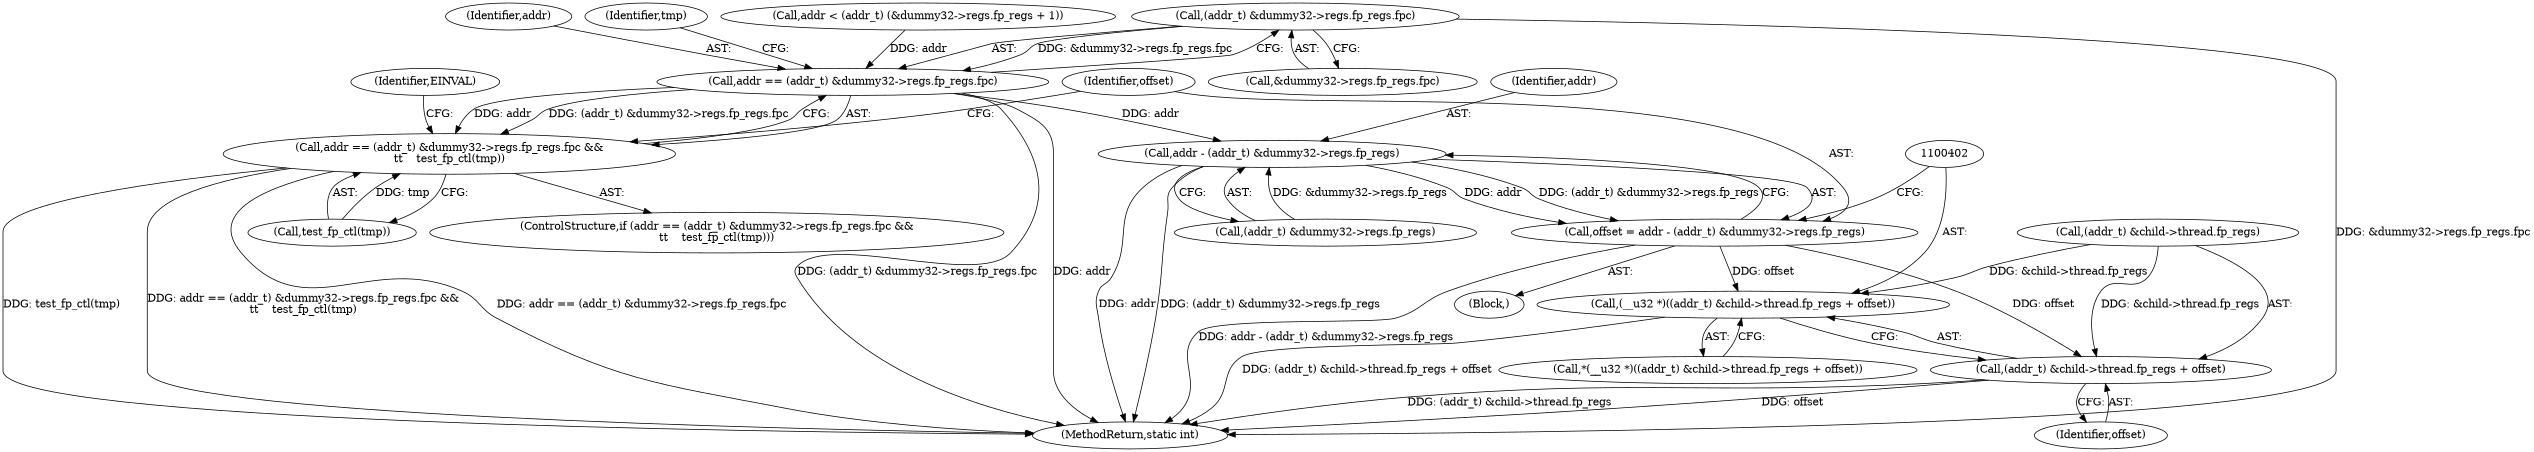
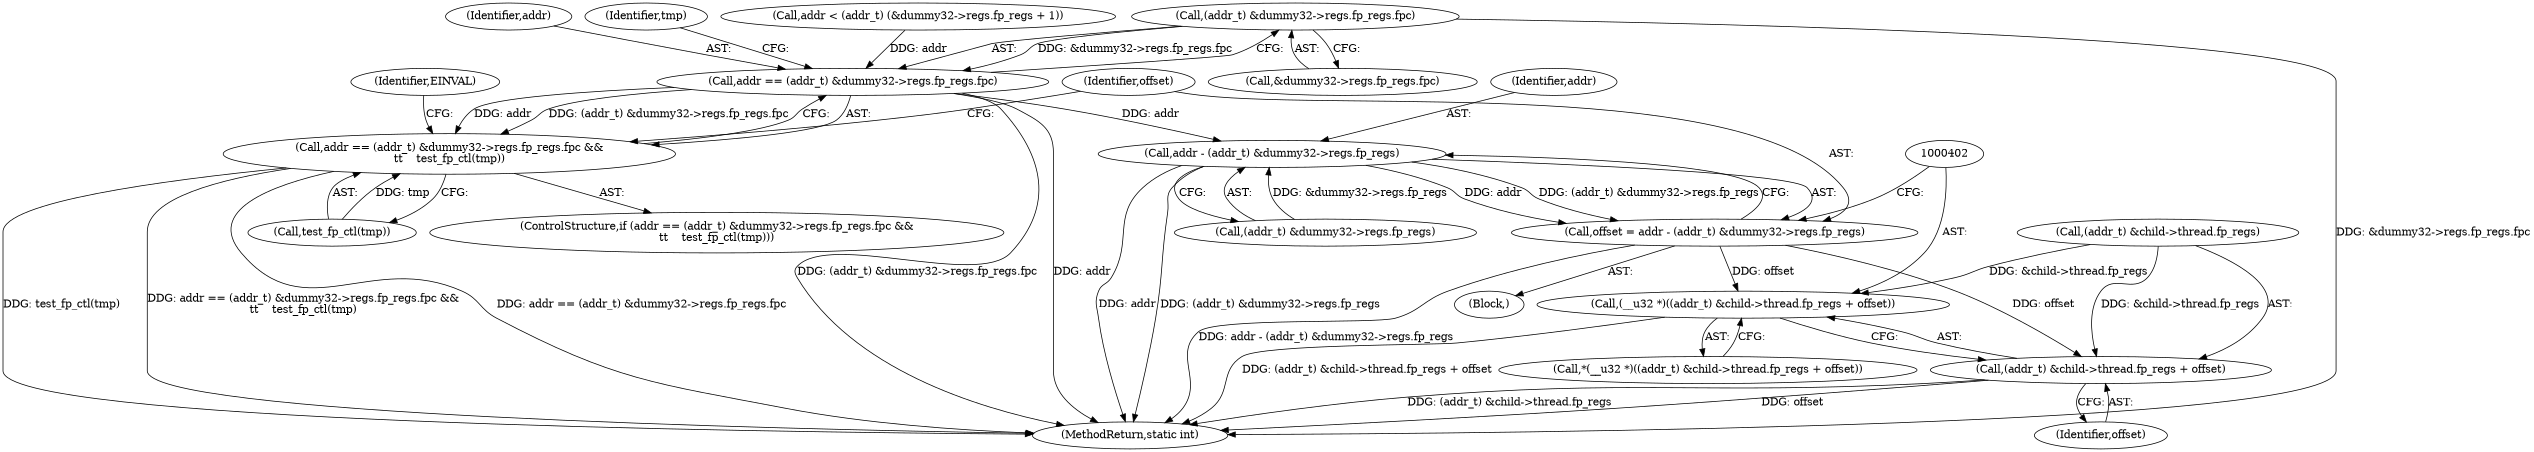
node "1100402": label "1100402" -> "1000402"
